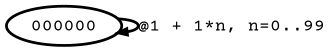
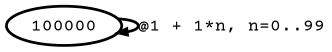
node "000000": label "000000" -> "100000"
